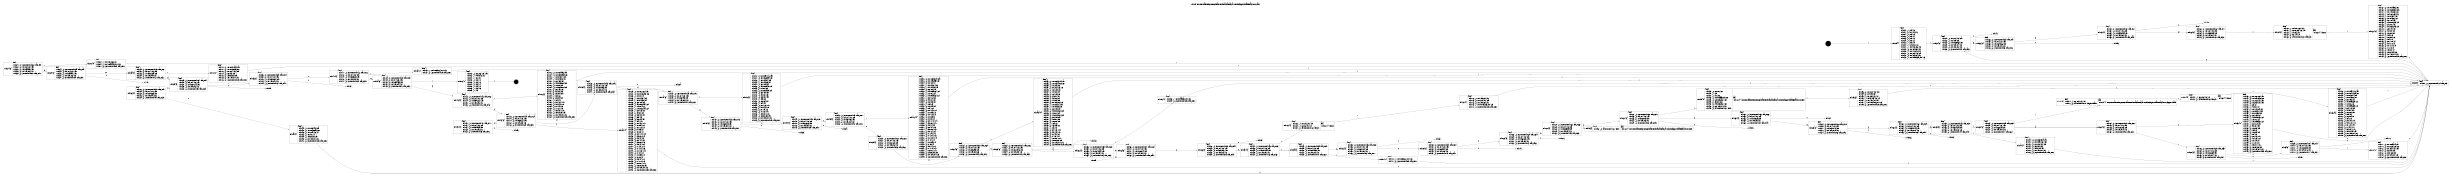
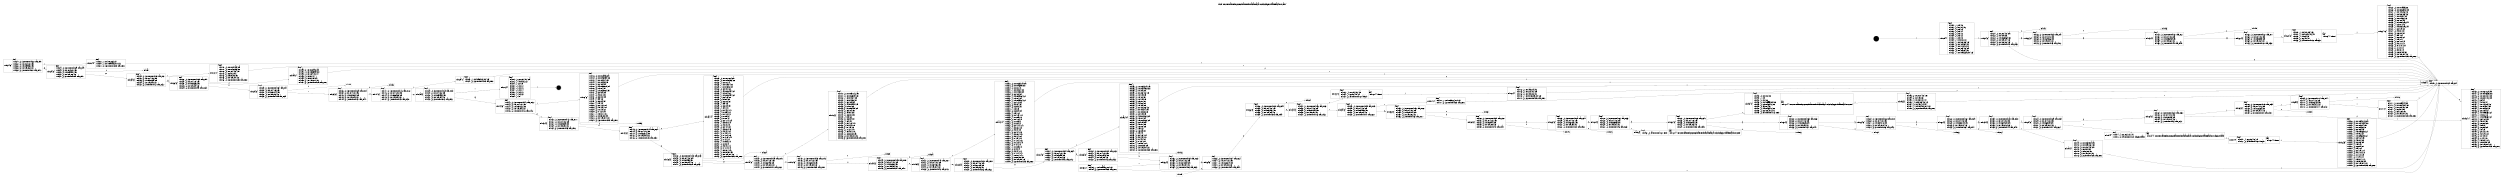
edge "0x4013ad [25]" -> "0x4013df [25]": now "0x4013ad [25]" -> "0x4013c6 [25]"
edge "0x401443 [25]" -> "0x401475 [25]": now "0x401443 [25]" -> "0x40145c [25]"
edge "0x401556 [25]" -> "0x401be3 [12]": reversed
edge "0x40193c [111]" -> "0x4020fc [5]": reversed
